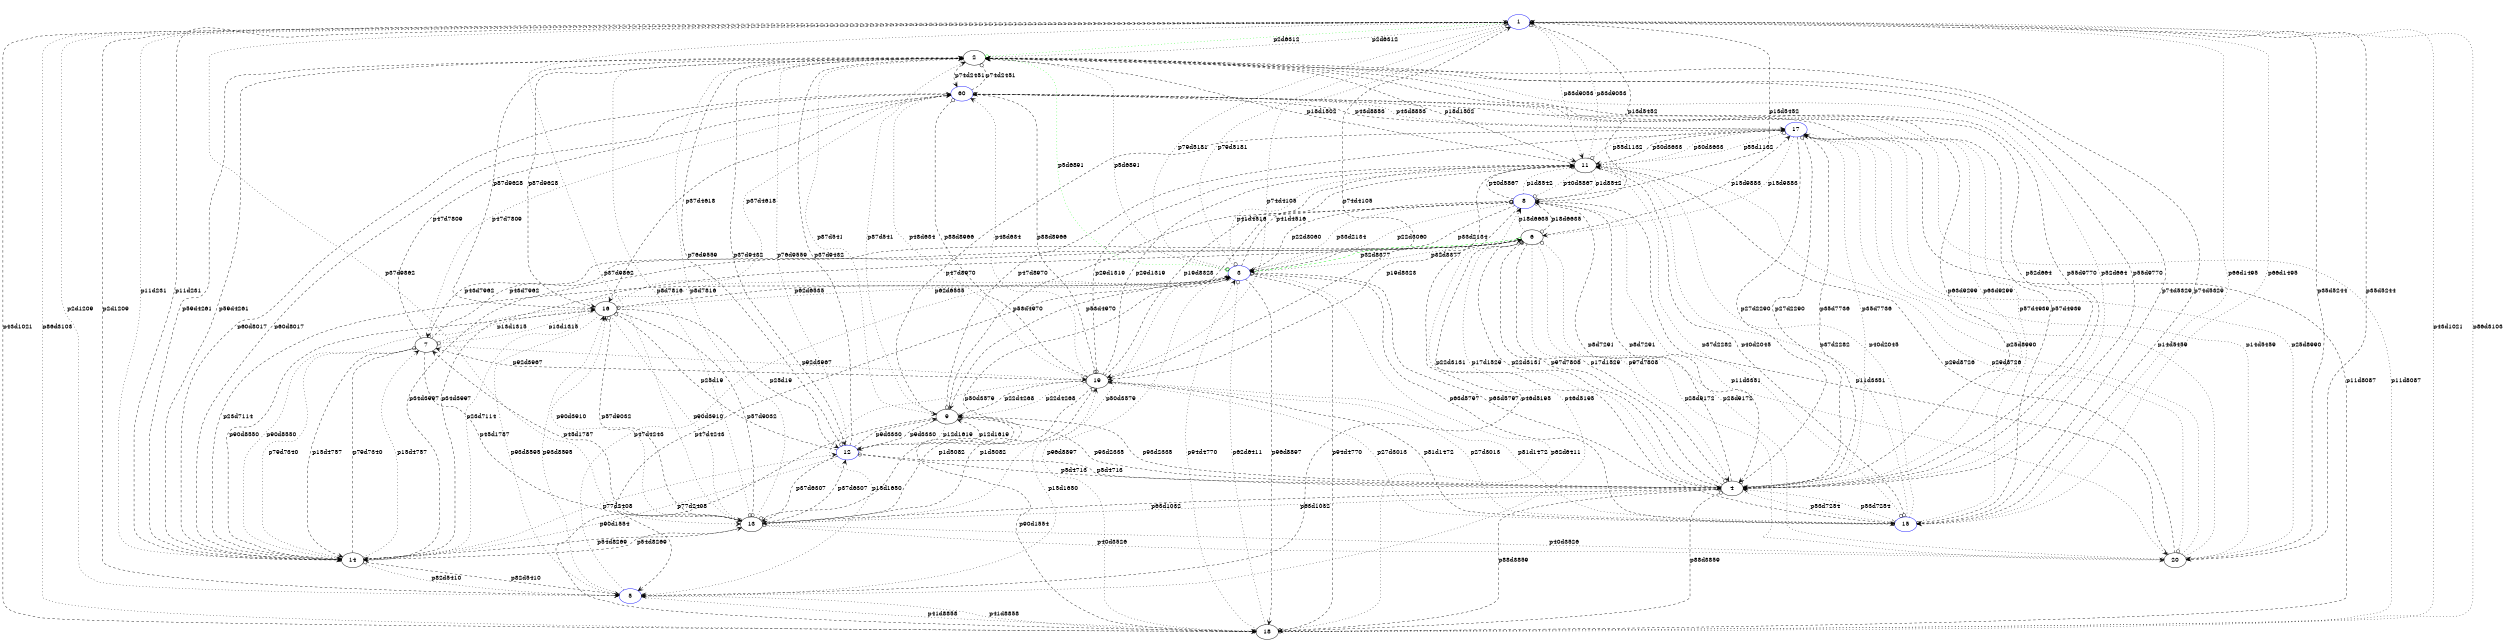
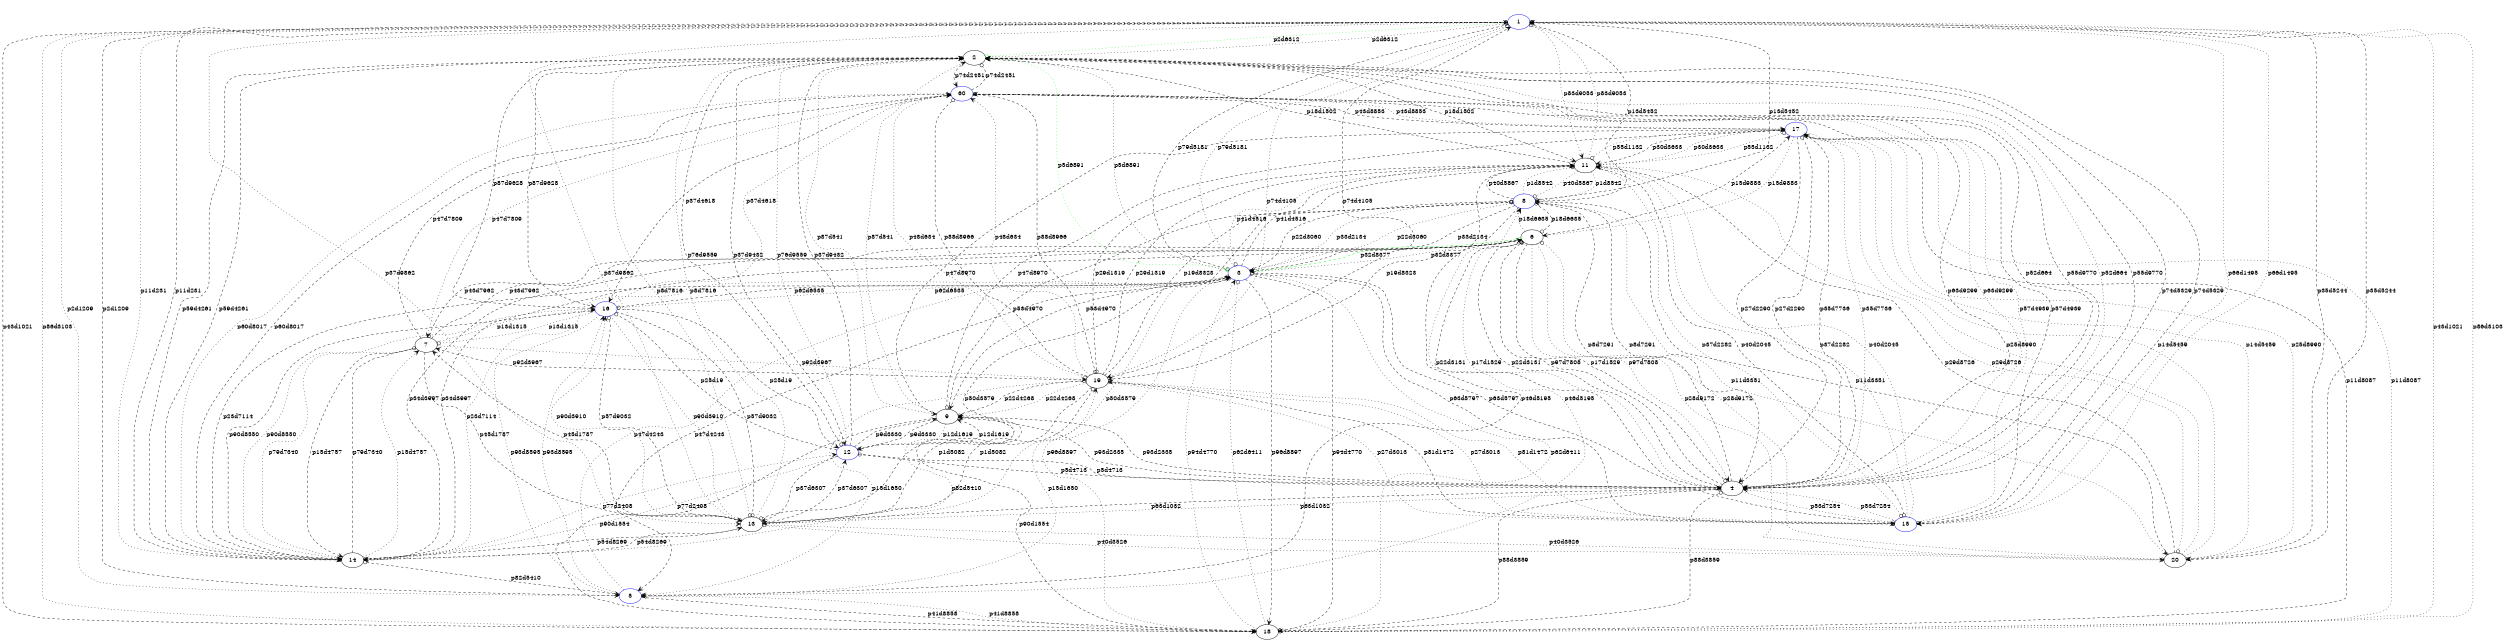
edge "1" -> "3": style dotted -> dashed
edge "60" -> "14": style dashed -> dotted
node "16": color black -> blue
edge "14" -> "5": now "14" -> "9"
edge "5" -> "18": style dotted -> dashed
